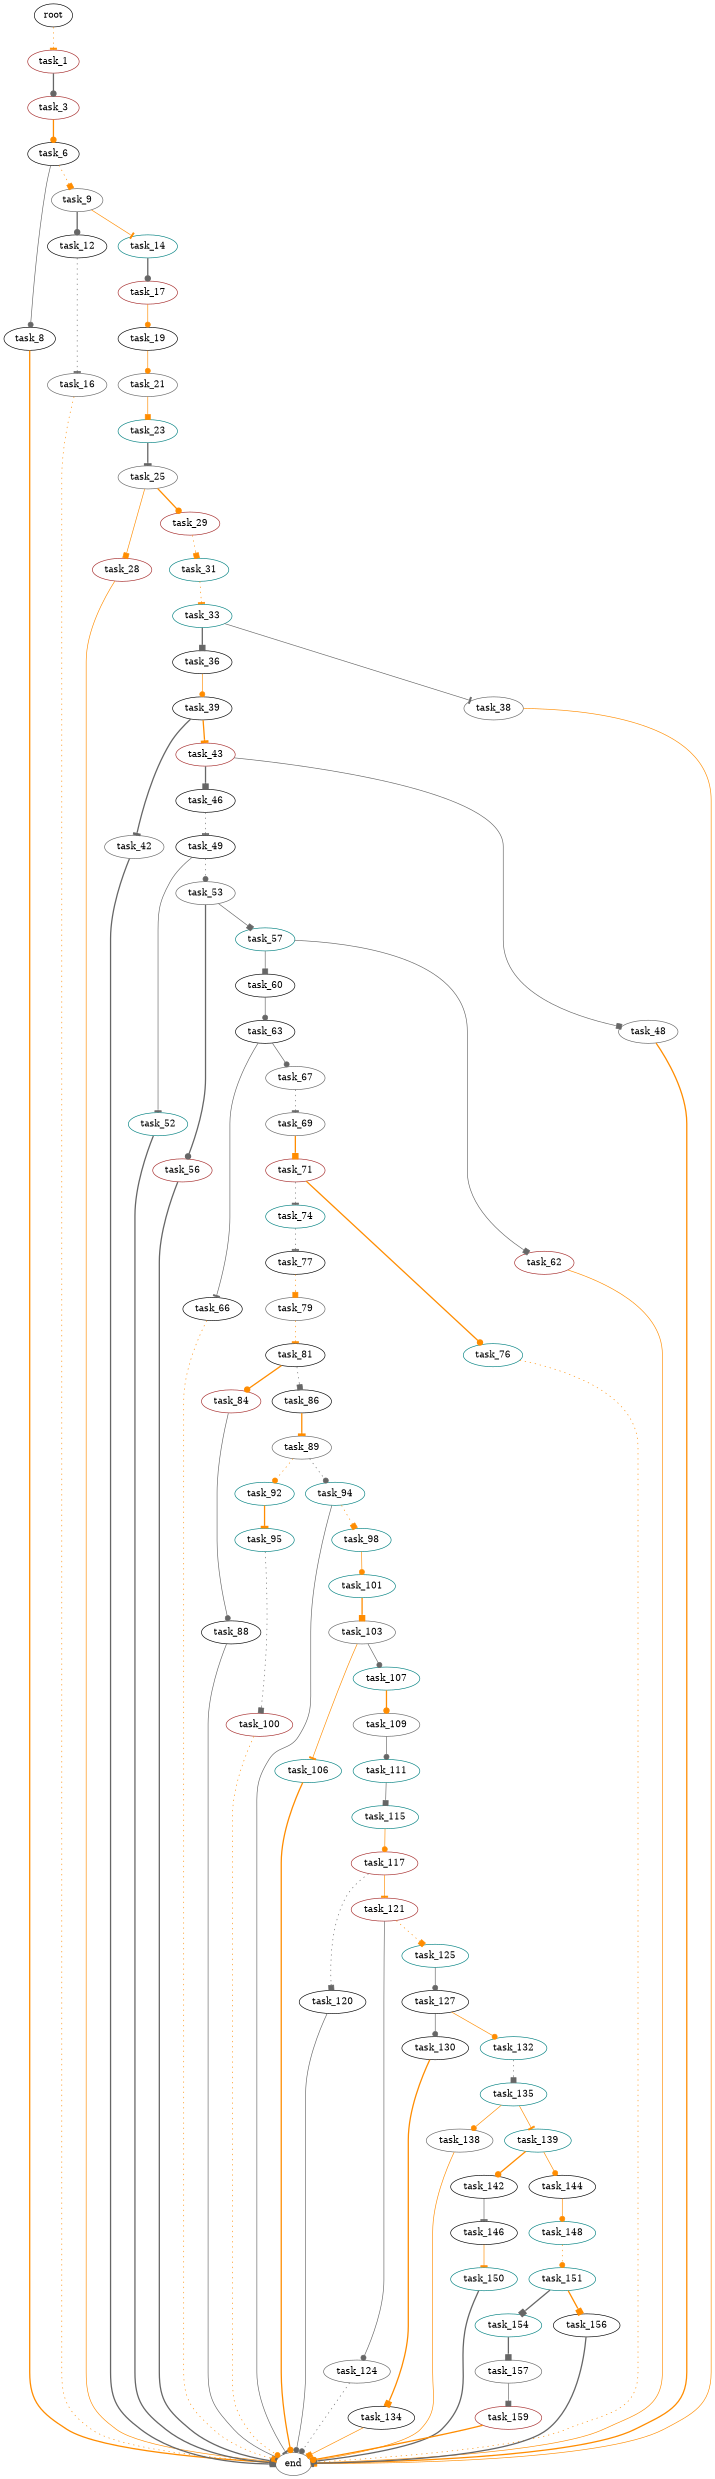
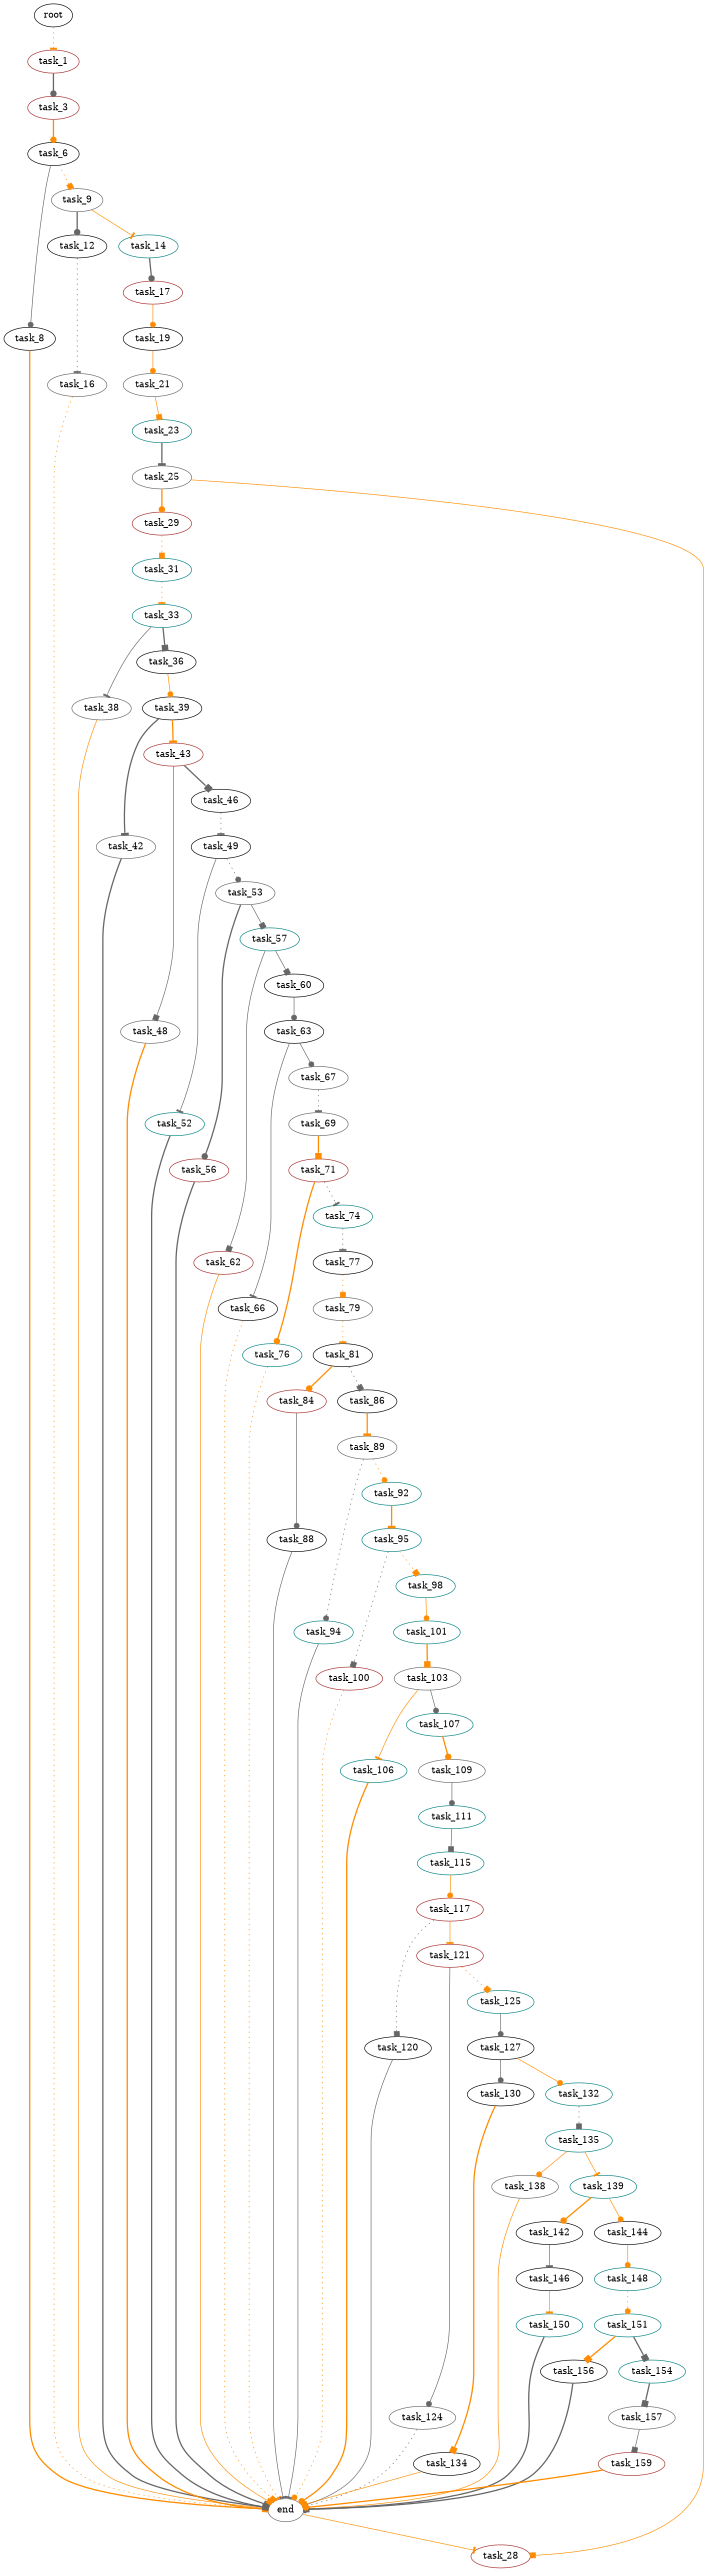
edge "task_94" -> "task_98": now "task_95" -> "task_98"
edge "task_28" -> "end": reversed
